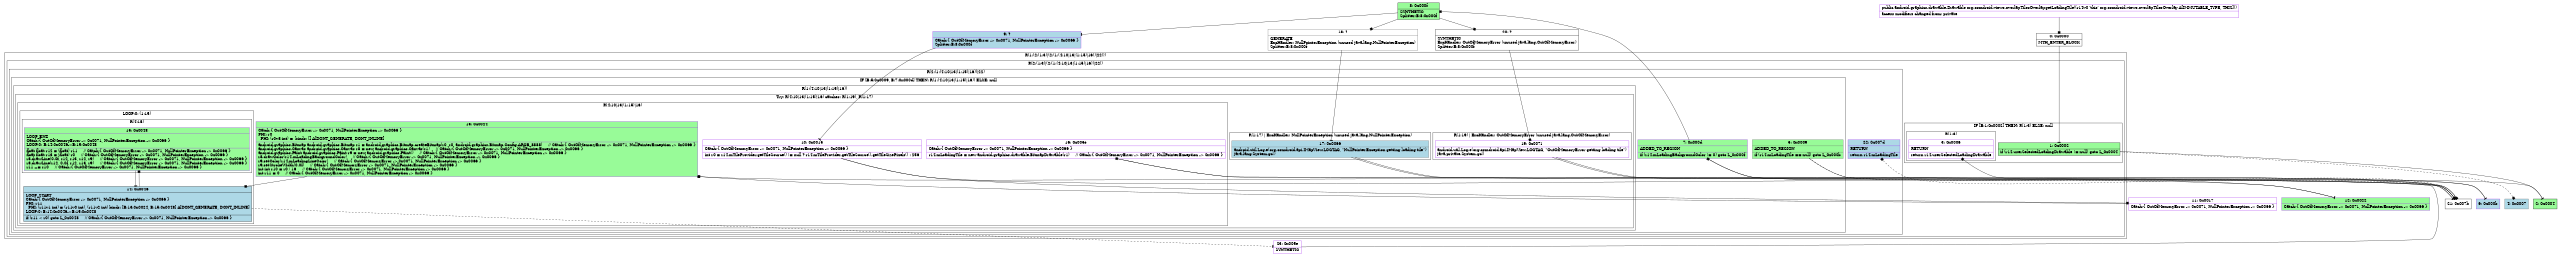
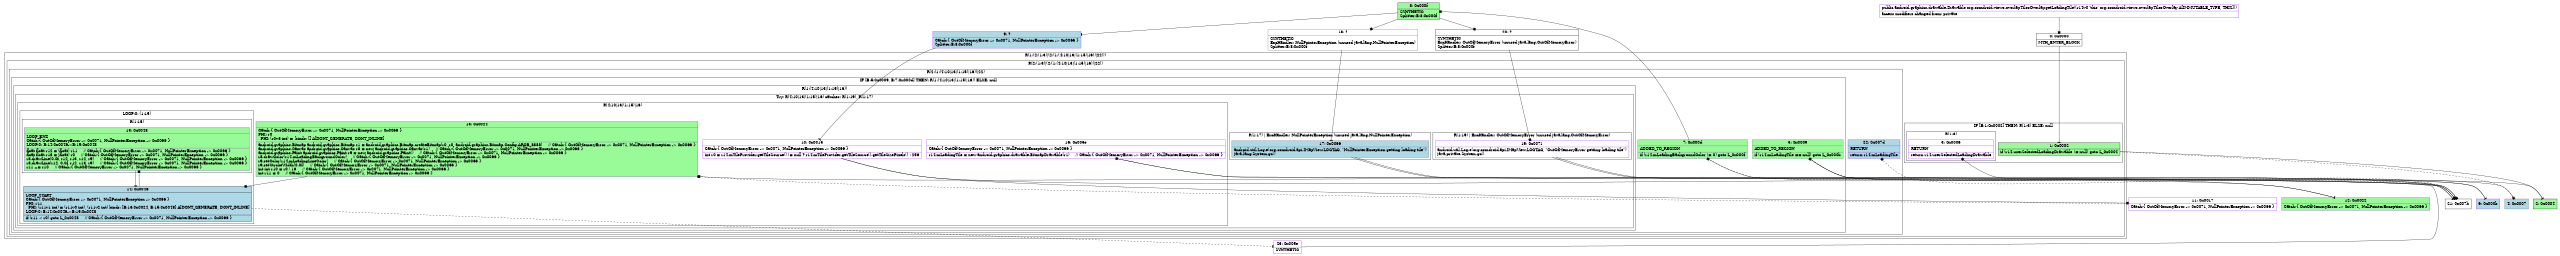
node "18: ?": text "GENERATE" -> "SYNTHETIC"
cluster "R(4:15)": label "R(4:15)" -> "R(1:15)"
edge "7: 0x000d" -> "21: 0x007b": style solid -> dashed
edge "4: 0x0007" -> "5: 0x0009": added
edge "11: 0x0017" -> "13: 0x0024": style solid -> dashed
